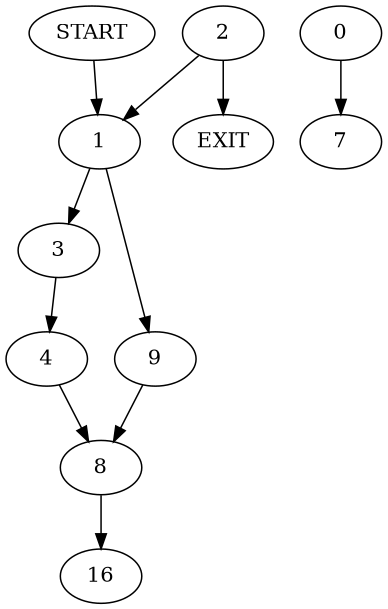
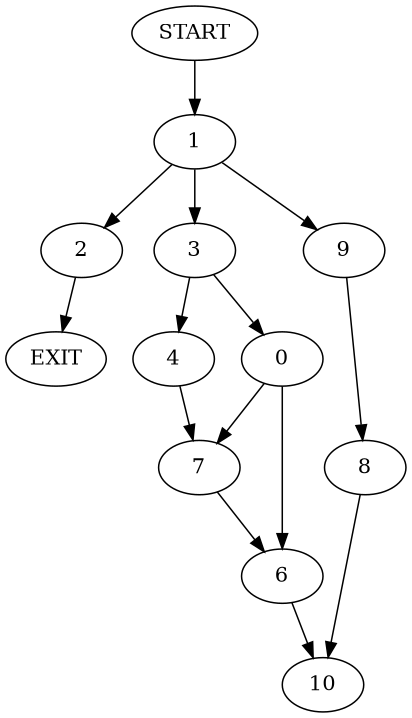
edge "2" -> "1": reversed
edge "3" -> "0": added
edge "4" -> "8": now "4" -> "7"
node "16": label "16" -> "10"
node "6": added
